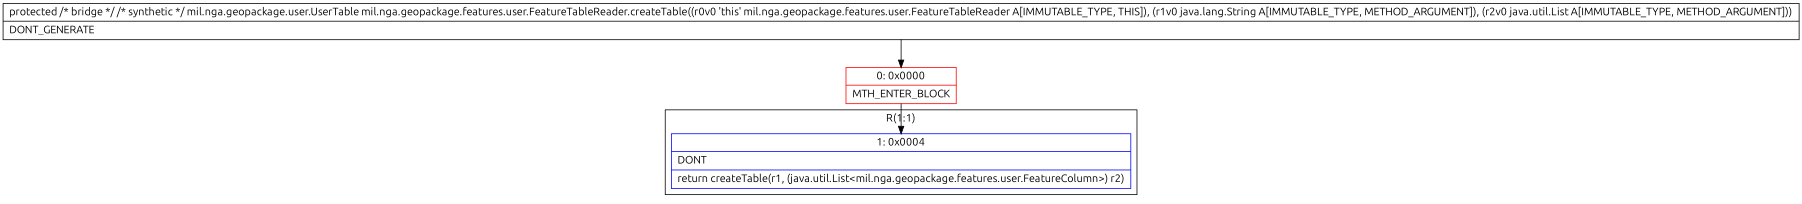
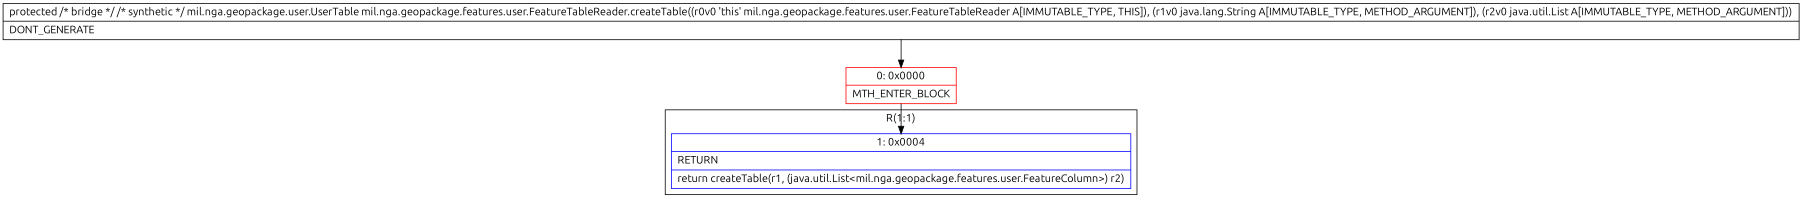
node "1: 0x0004": text "DONT" -> "RETURN"
